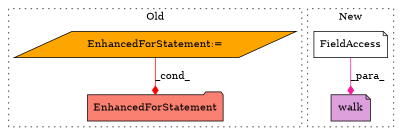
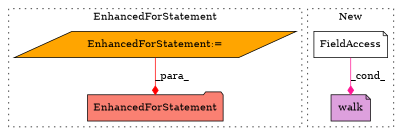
cluster "Old": label "Old" -> "EnhancedForStatement"
edge "EnhancedForStatement:=" -> "EnhancedForStatement": label "_cond_" -> "_para_"
edge "FieldAccess" -> "walk": label "_para_" -> "_cond_"
